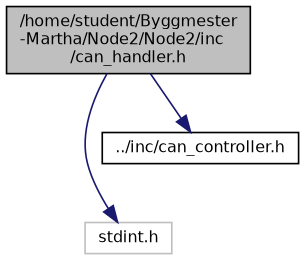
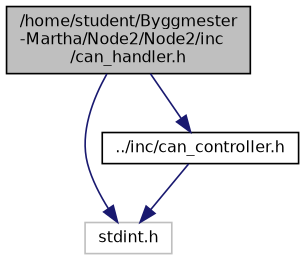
edge "../inc/can_controller.h" -> "stdint.h": added
